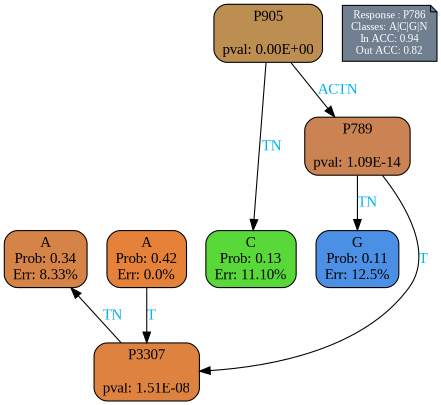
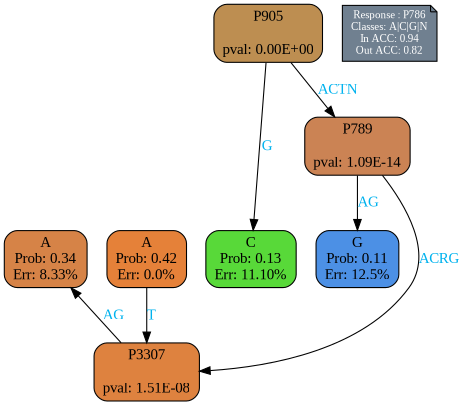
edge "P905 pval: 0.00E+00" -> "C Prob: 0.13 Err: 11.10%": label "TN" -> "G"
edge "P789 pval: 1.09E-14" -> "G Prob: 0.11 Err: 12.5%": label "TN" -> "AG"
edge "P789 pval: 1.09E-14" -> "P3307 pval: 1.51E-08": label "T" -> "ACRG"
edge "P3307 pval: 1.51E-08" -> "A Prob: 0.34 Err: 8.33%": label "TN" -> "AG"
